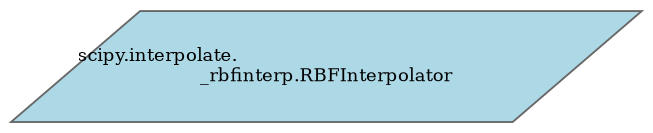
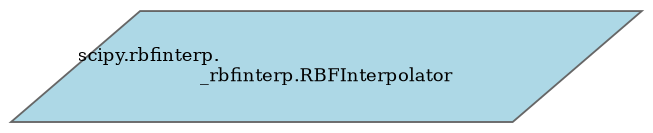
node "scipy.interpolate. _rbfinterp.RBFInterpolator": label "scipy.interpolate. _rbfinterp.RBFInterpolator" -> "scipy.rbfinterp. _rbfinterp.RBFInterpolator"
